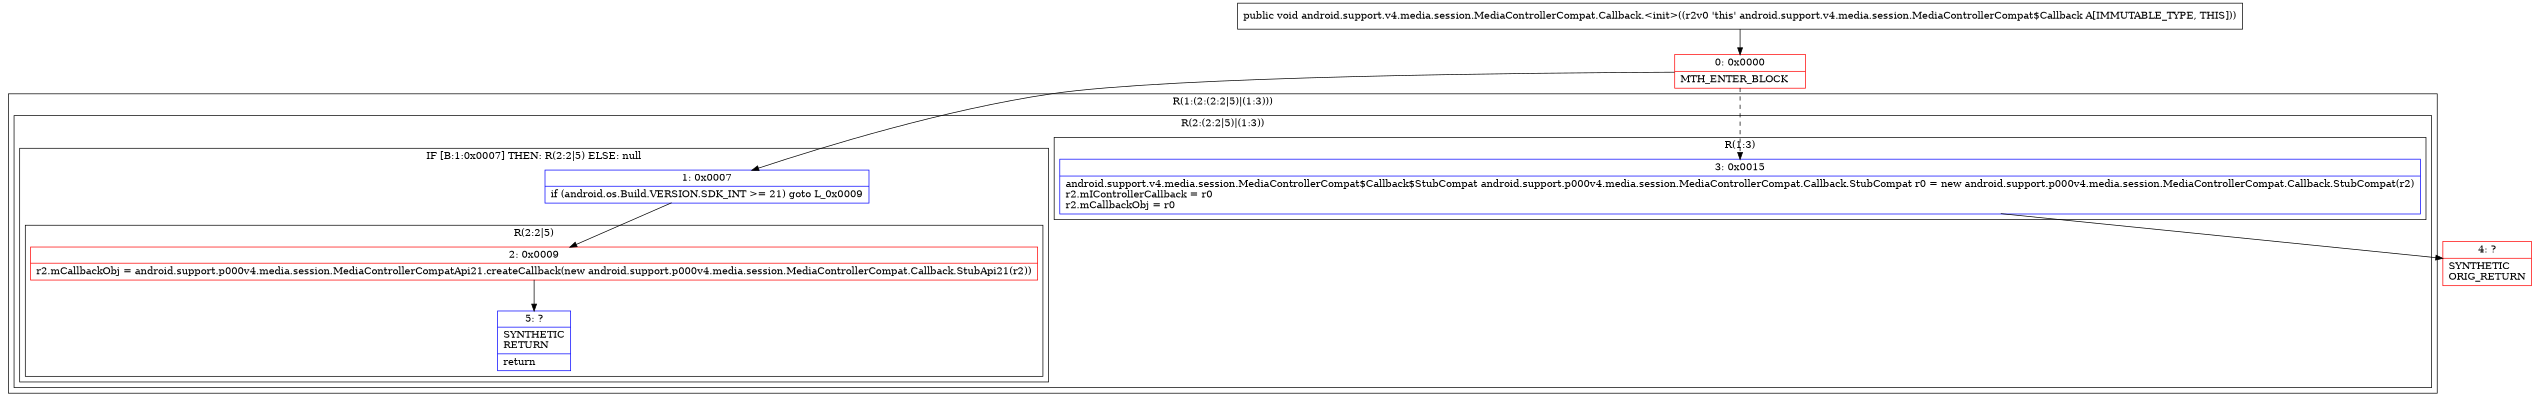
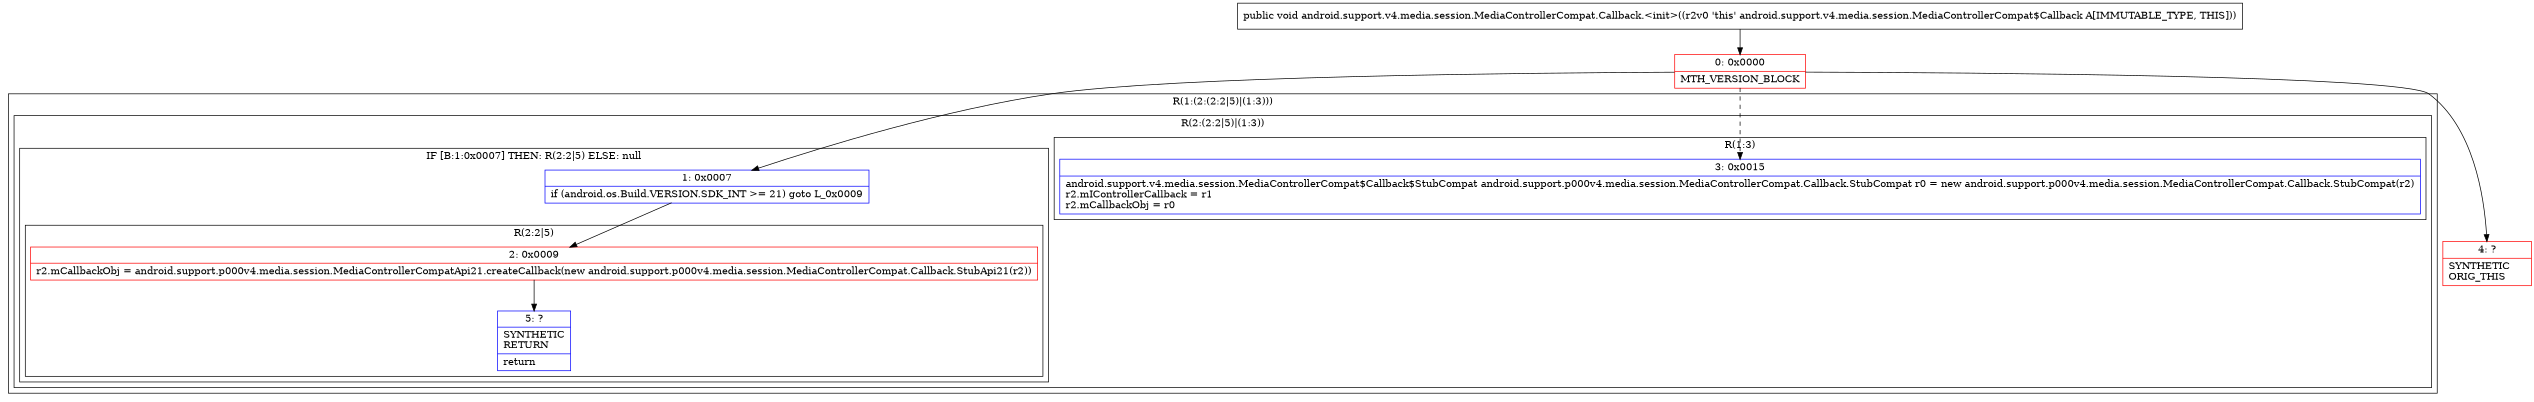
node "0: 0x0000": text "MTH_ENTER_BLOCK" -> "MTH_VERSION_BLOCK"
node "3: 0x0015": text "r2.mIControllerCallback = r0" -> "r2.mIControllerCallback = r1"
edge "3: 0x0015" -> "4: ?": now "0: 0x0000" -> "4: ?"
node "4: ?": text "ORIG_RETURN" -> "ORIG_THIS"
